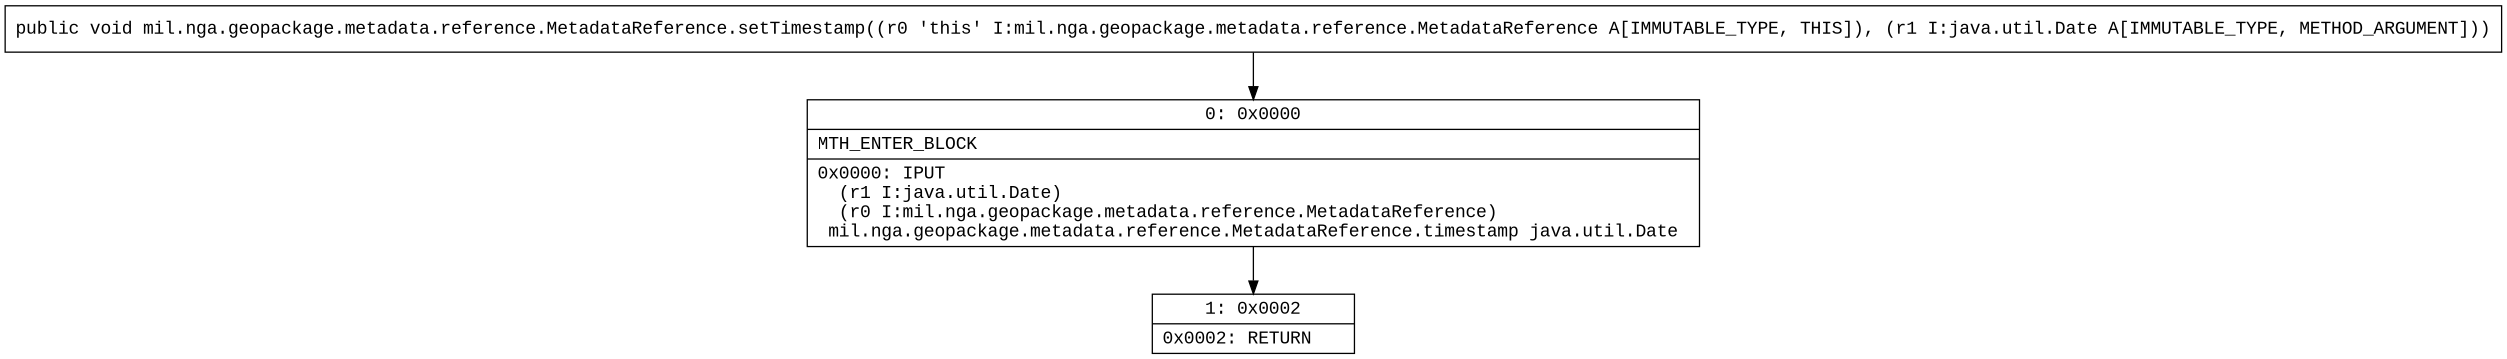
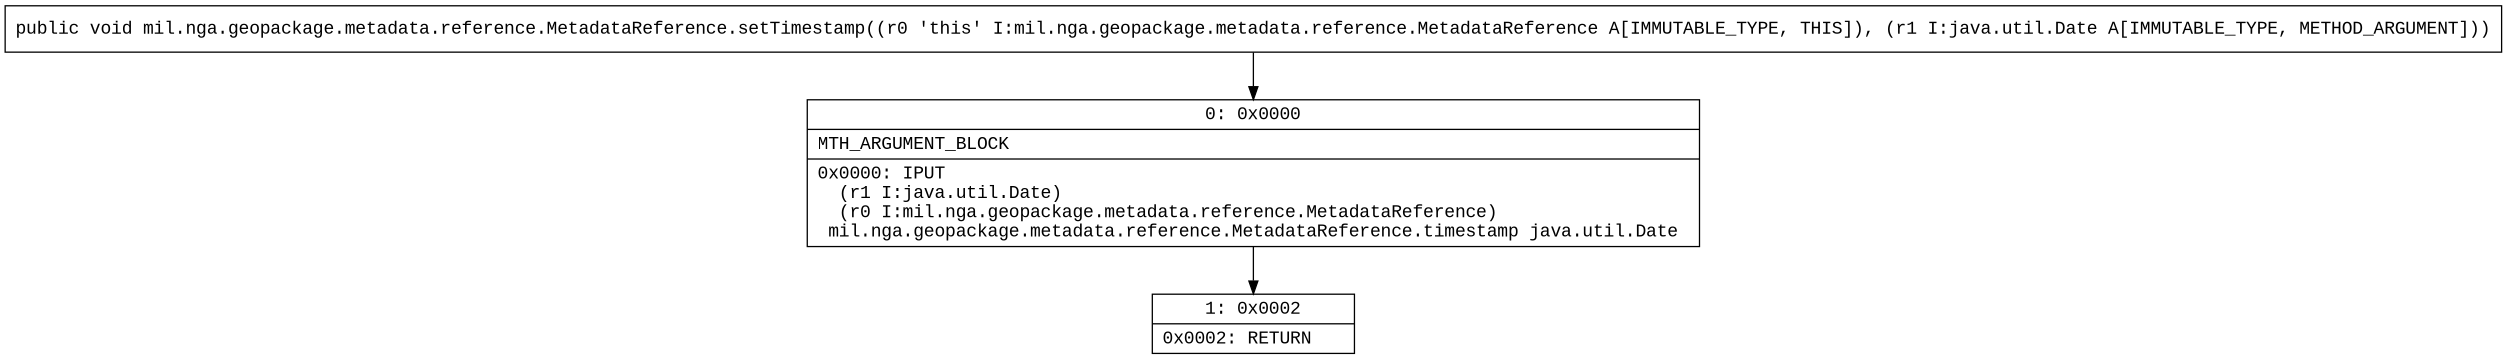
node "0: 0x0000": text "MTH_ENTER_BLOCK" -> "MTH_ARGUMENT_BLOCK"
